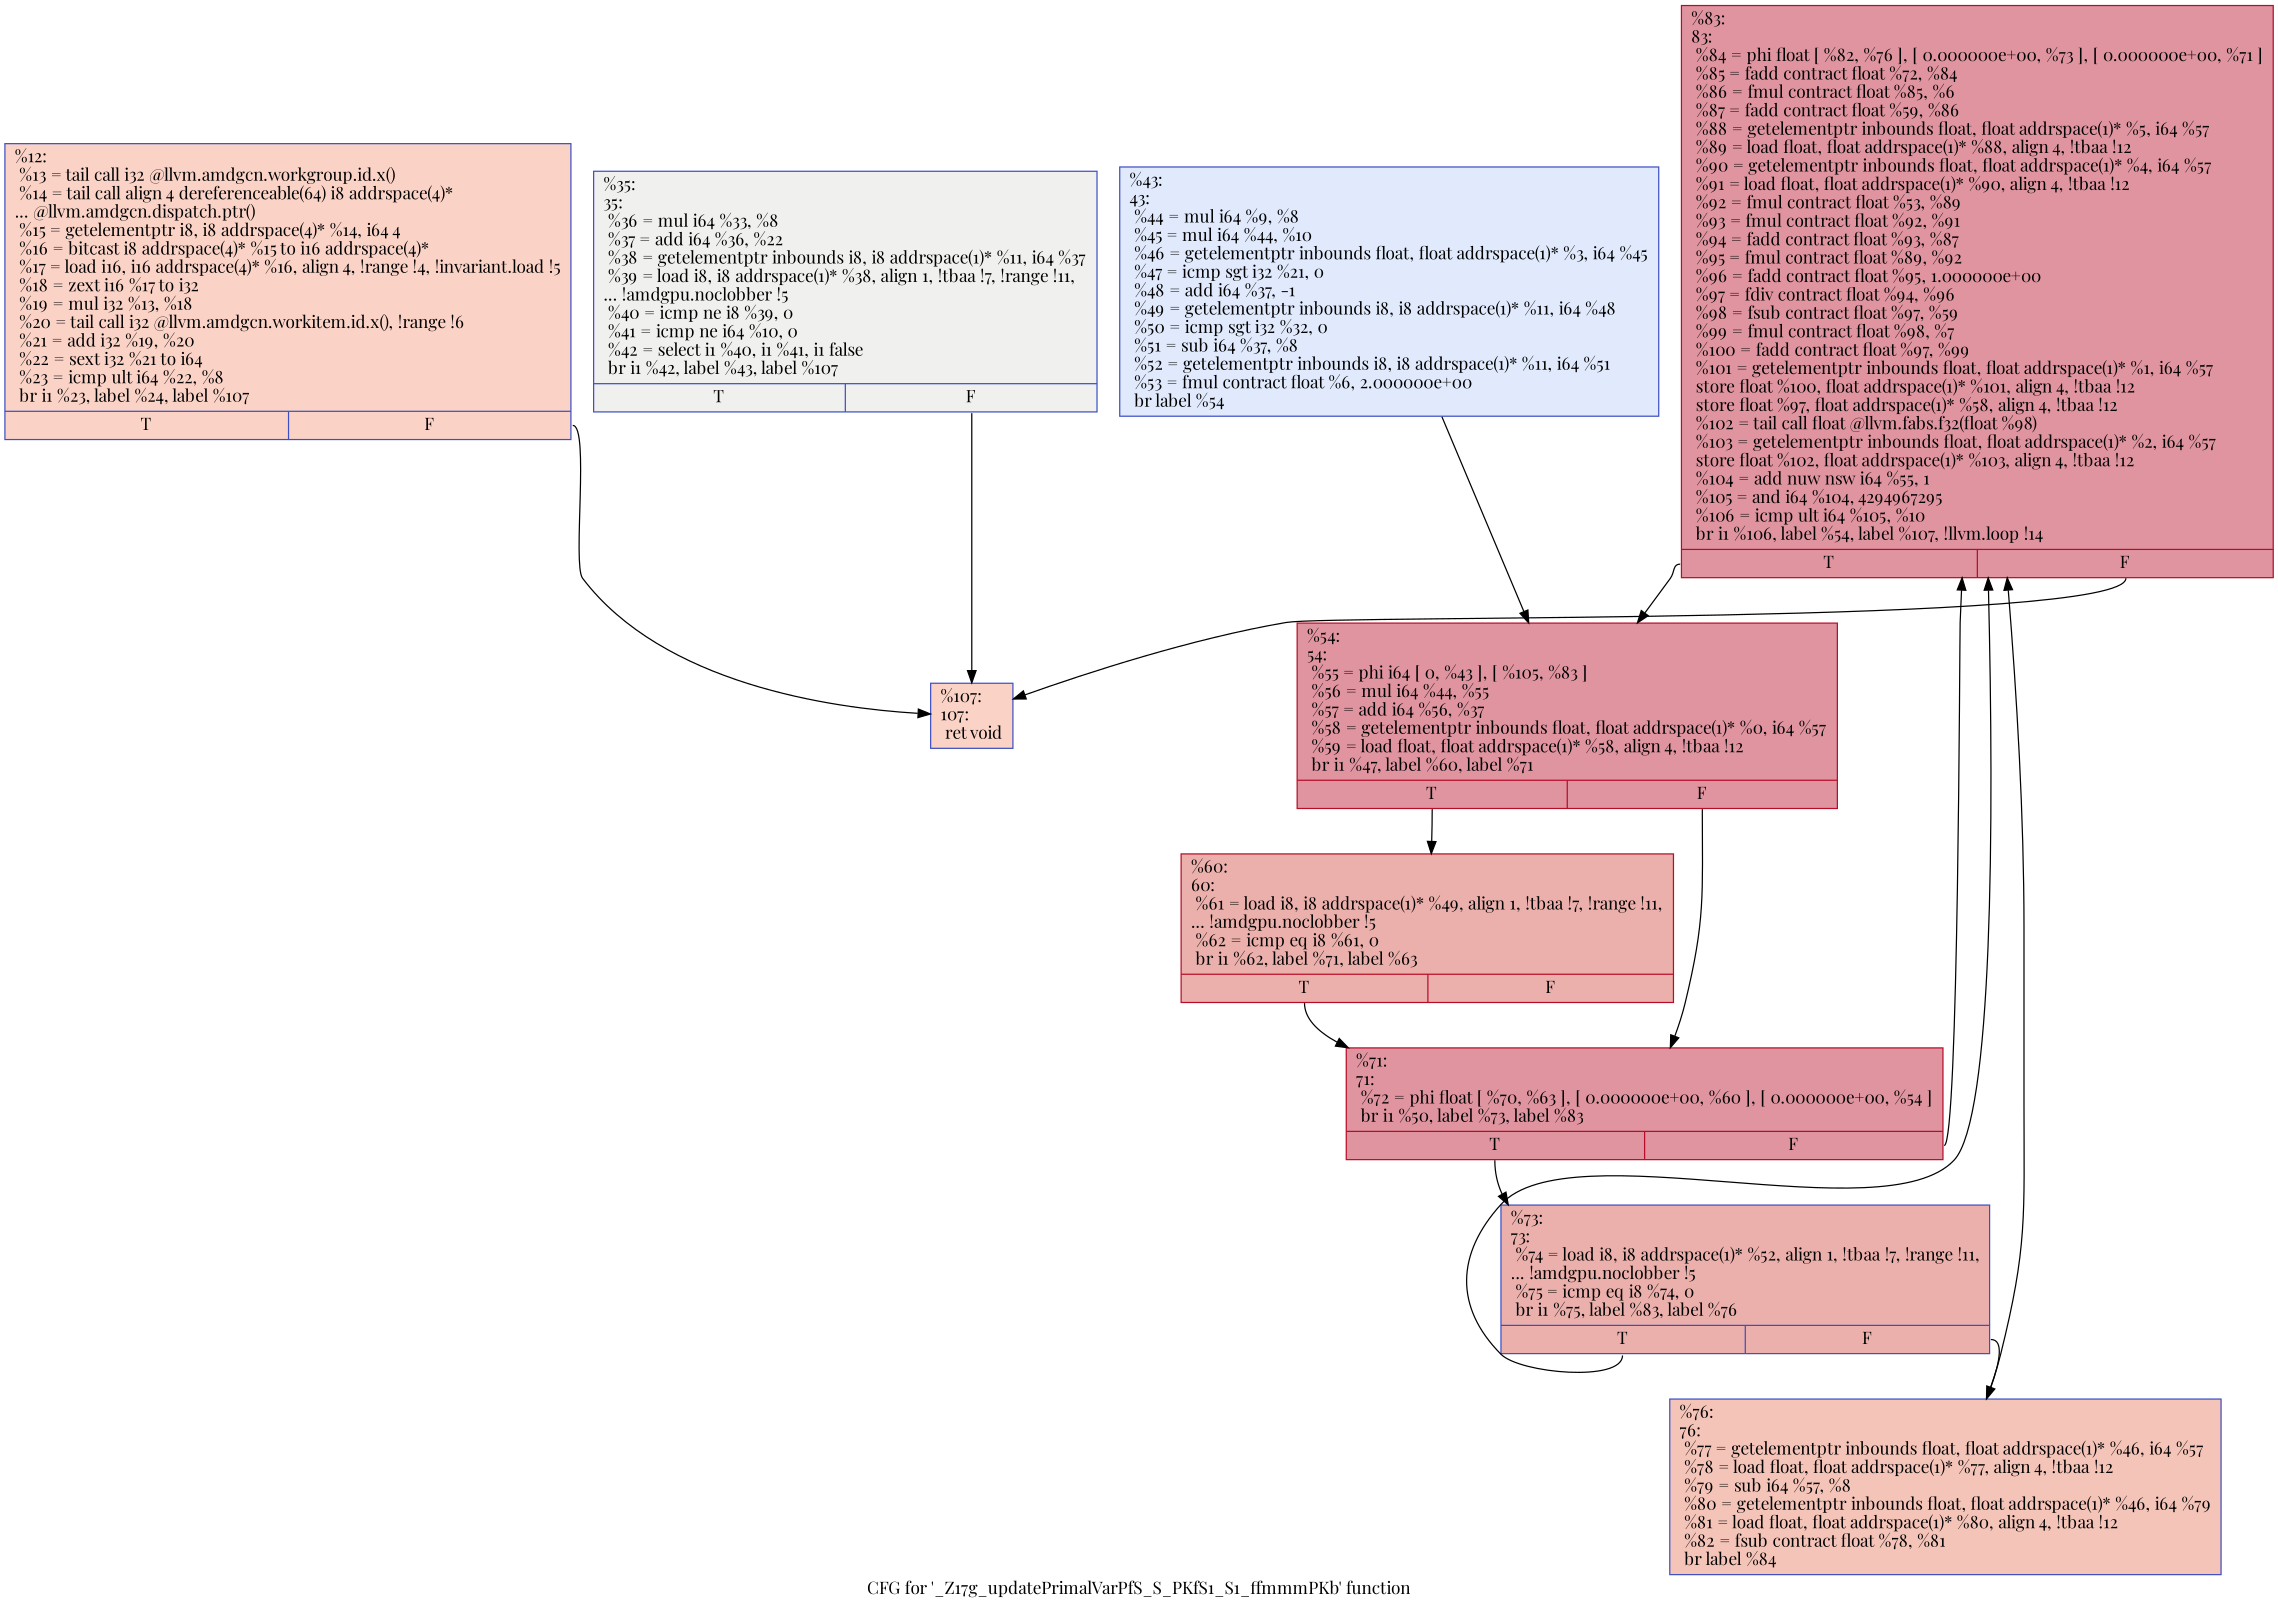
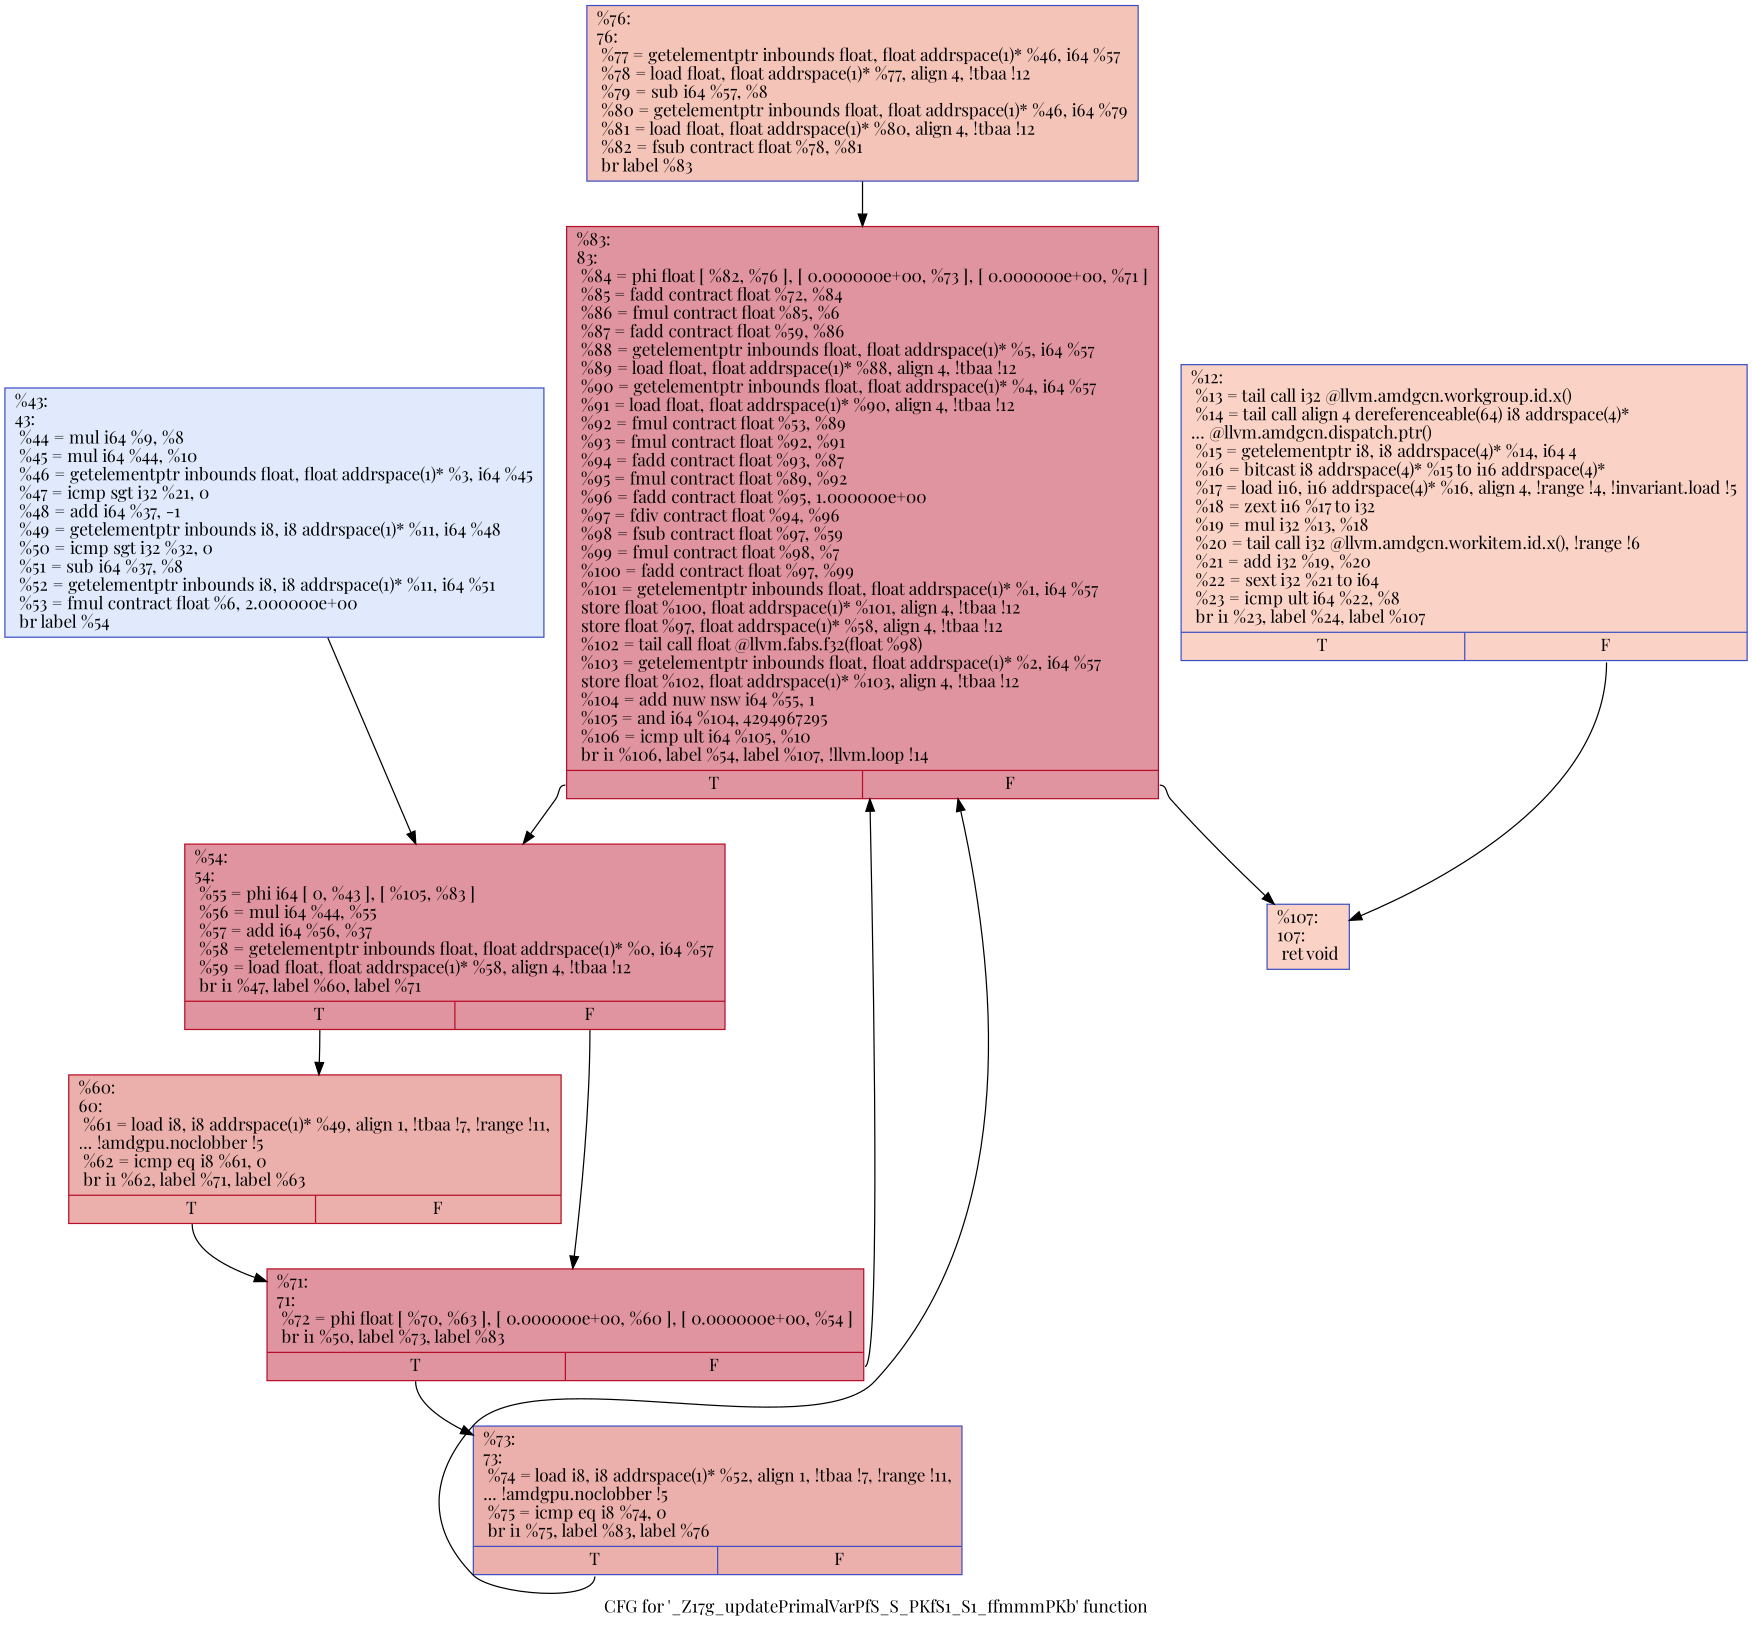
node "%35:": removed
edge "%73:" -> "%76:": removed
node "%76:": text "br label %84" -> "br label %83"
